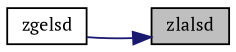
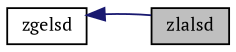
edge "zgelsd" -> "zlalsd": reversed
